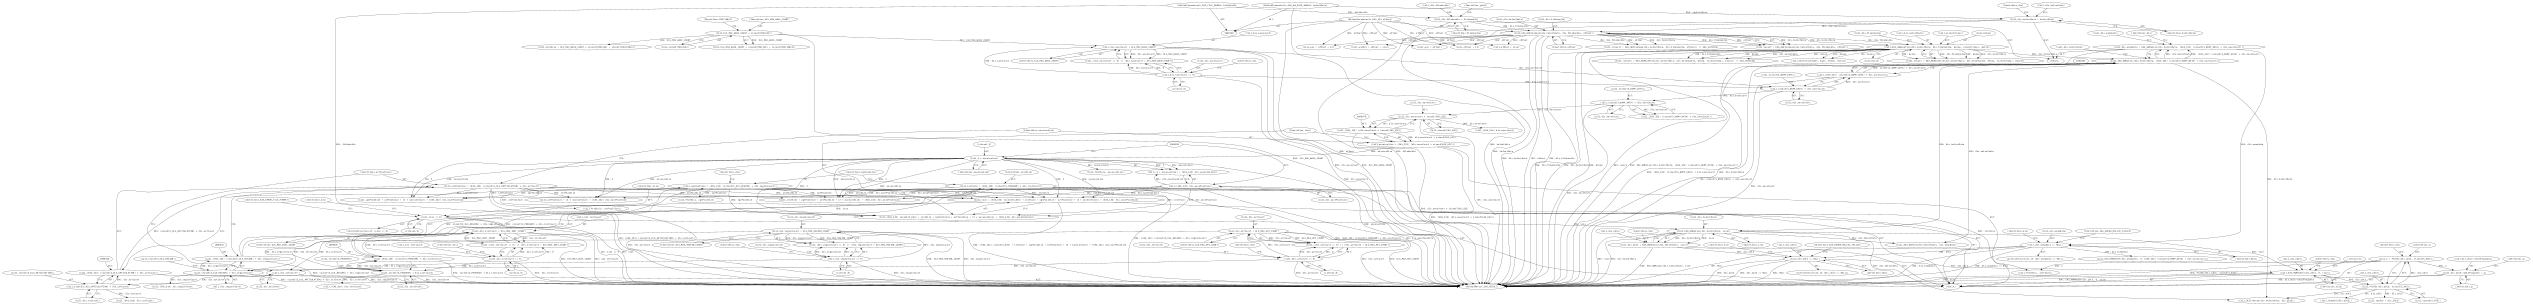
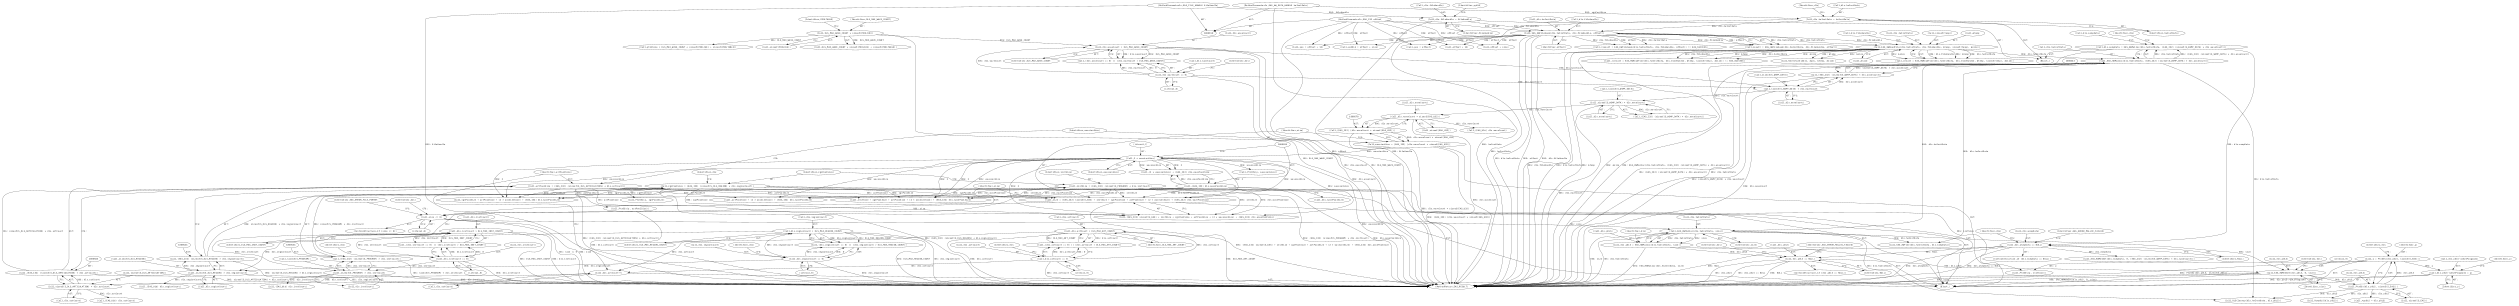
edge "(Call,dls.wavePoolSize)" -> "(Call,(EAS_I32) dls.wavePoolSize)": removed, label "AST:"
